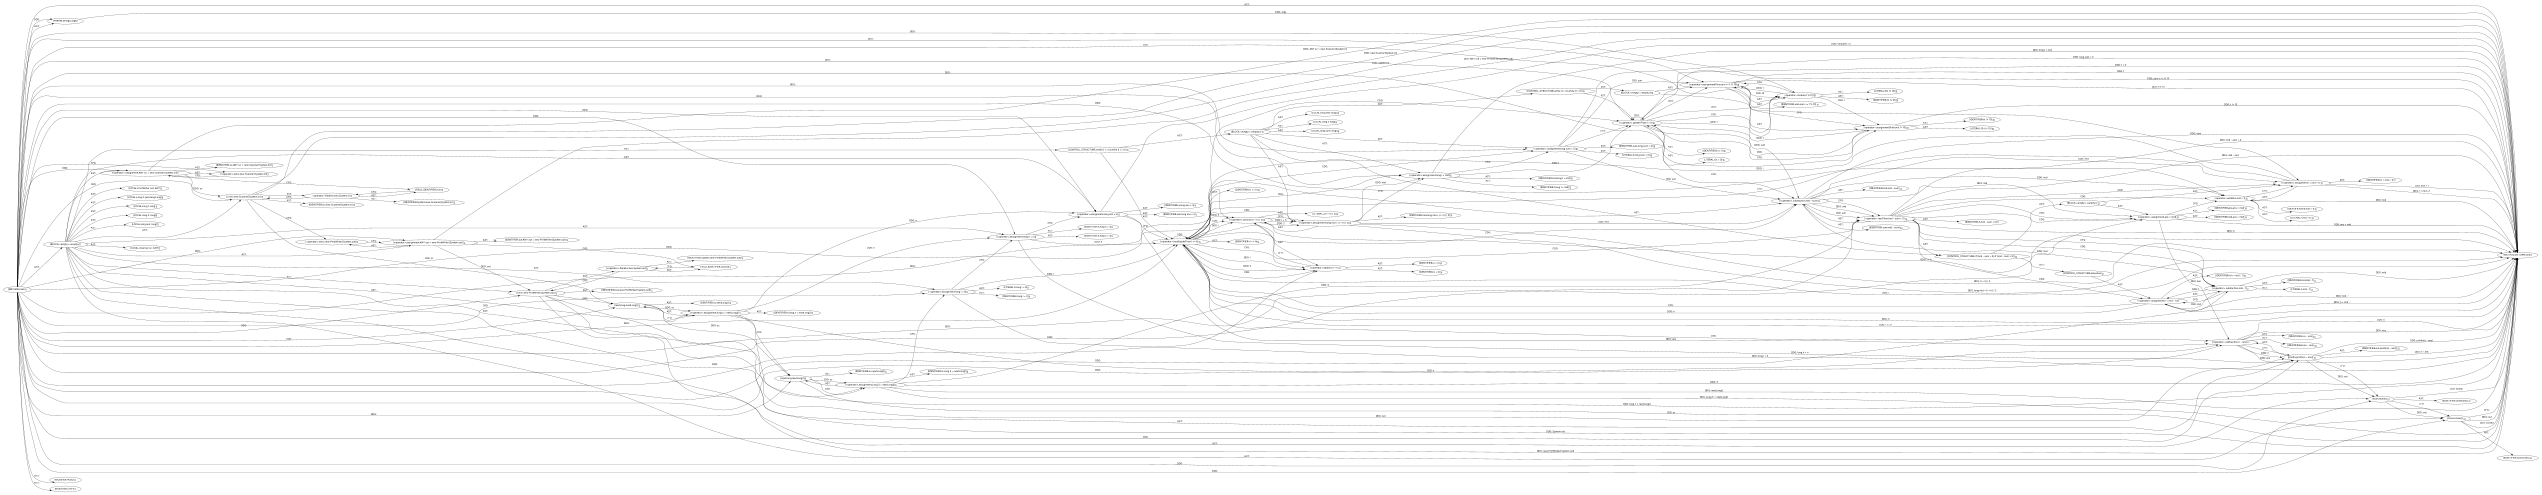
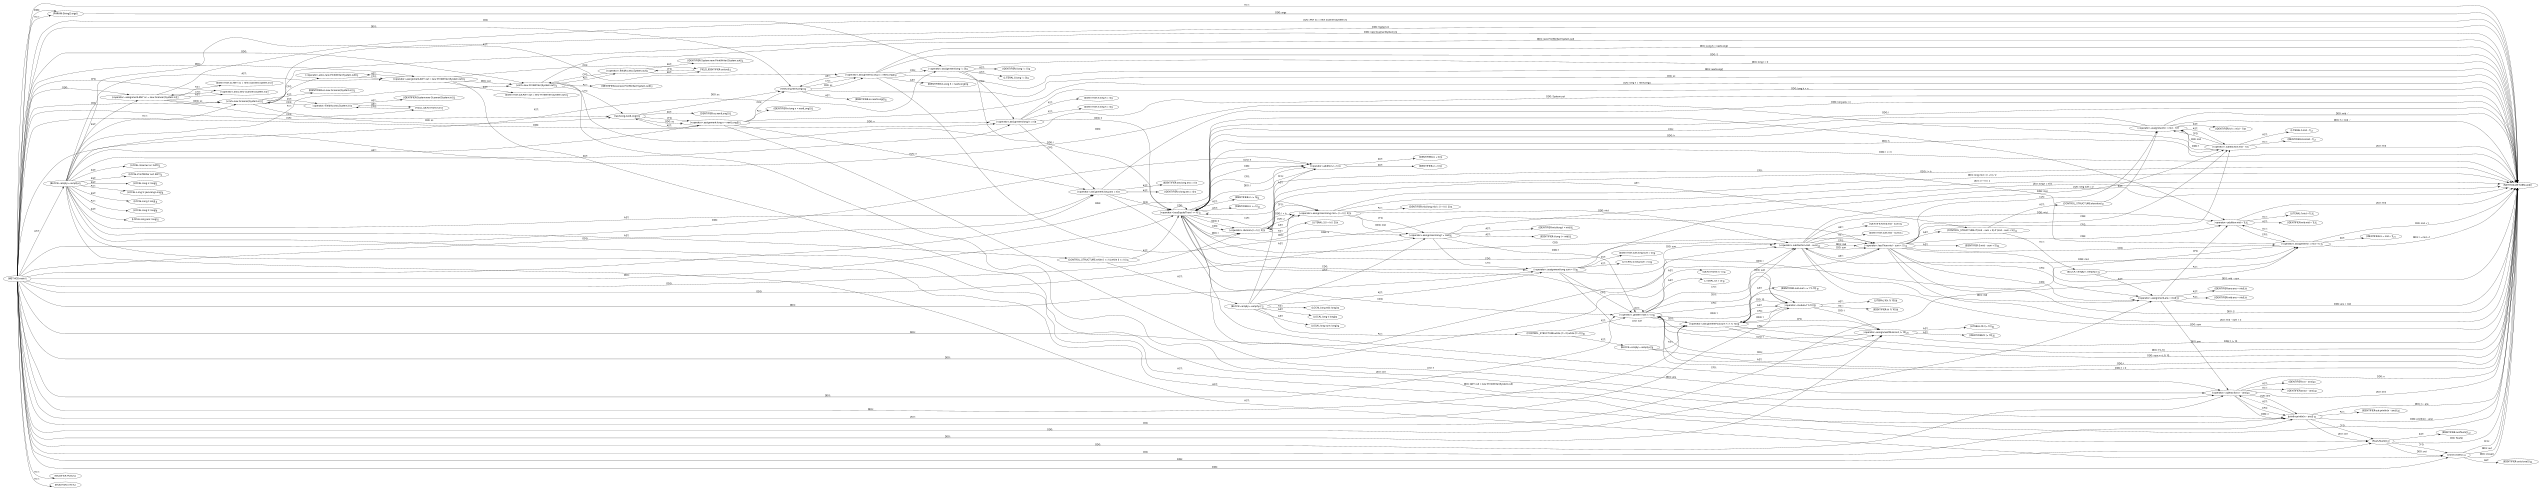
node "(LOCAL,long n: long)": added
